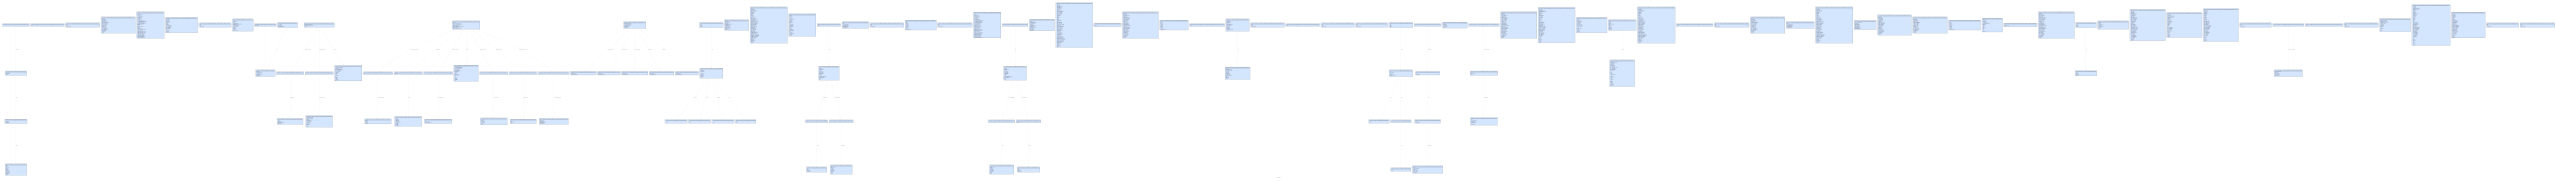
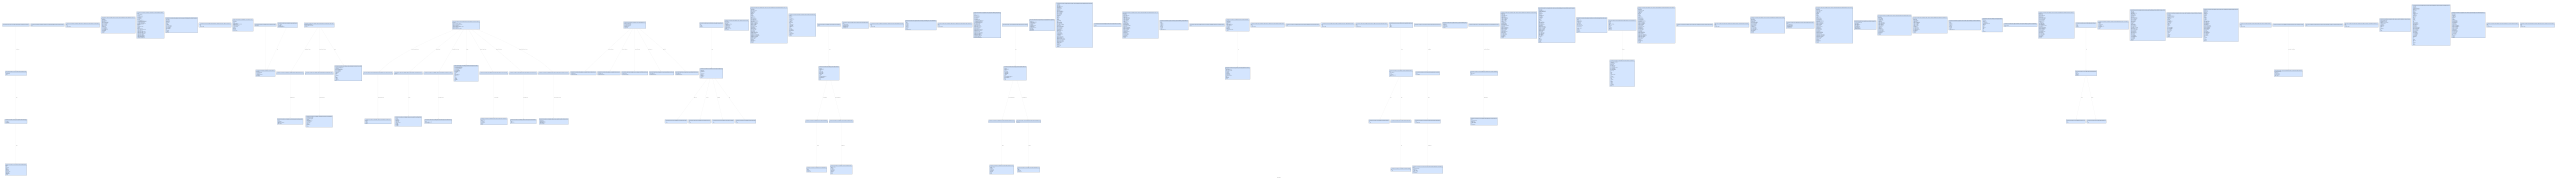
node "com.hack23.cia.model.external.worldbank.data.impl.Country": added
node "com.hack23.cia.model.external.worldbank.data.impl.Indicator": added
